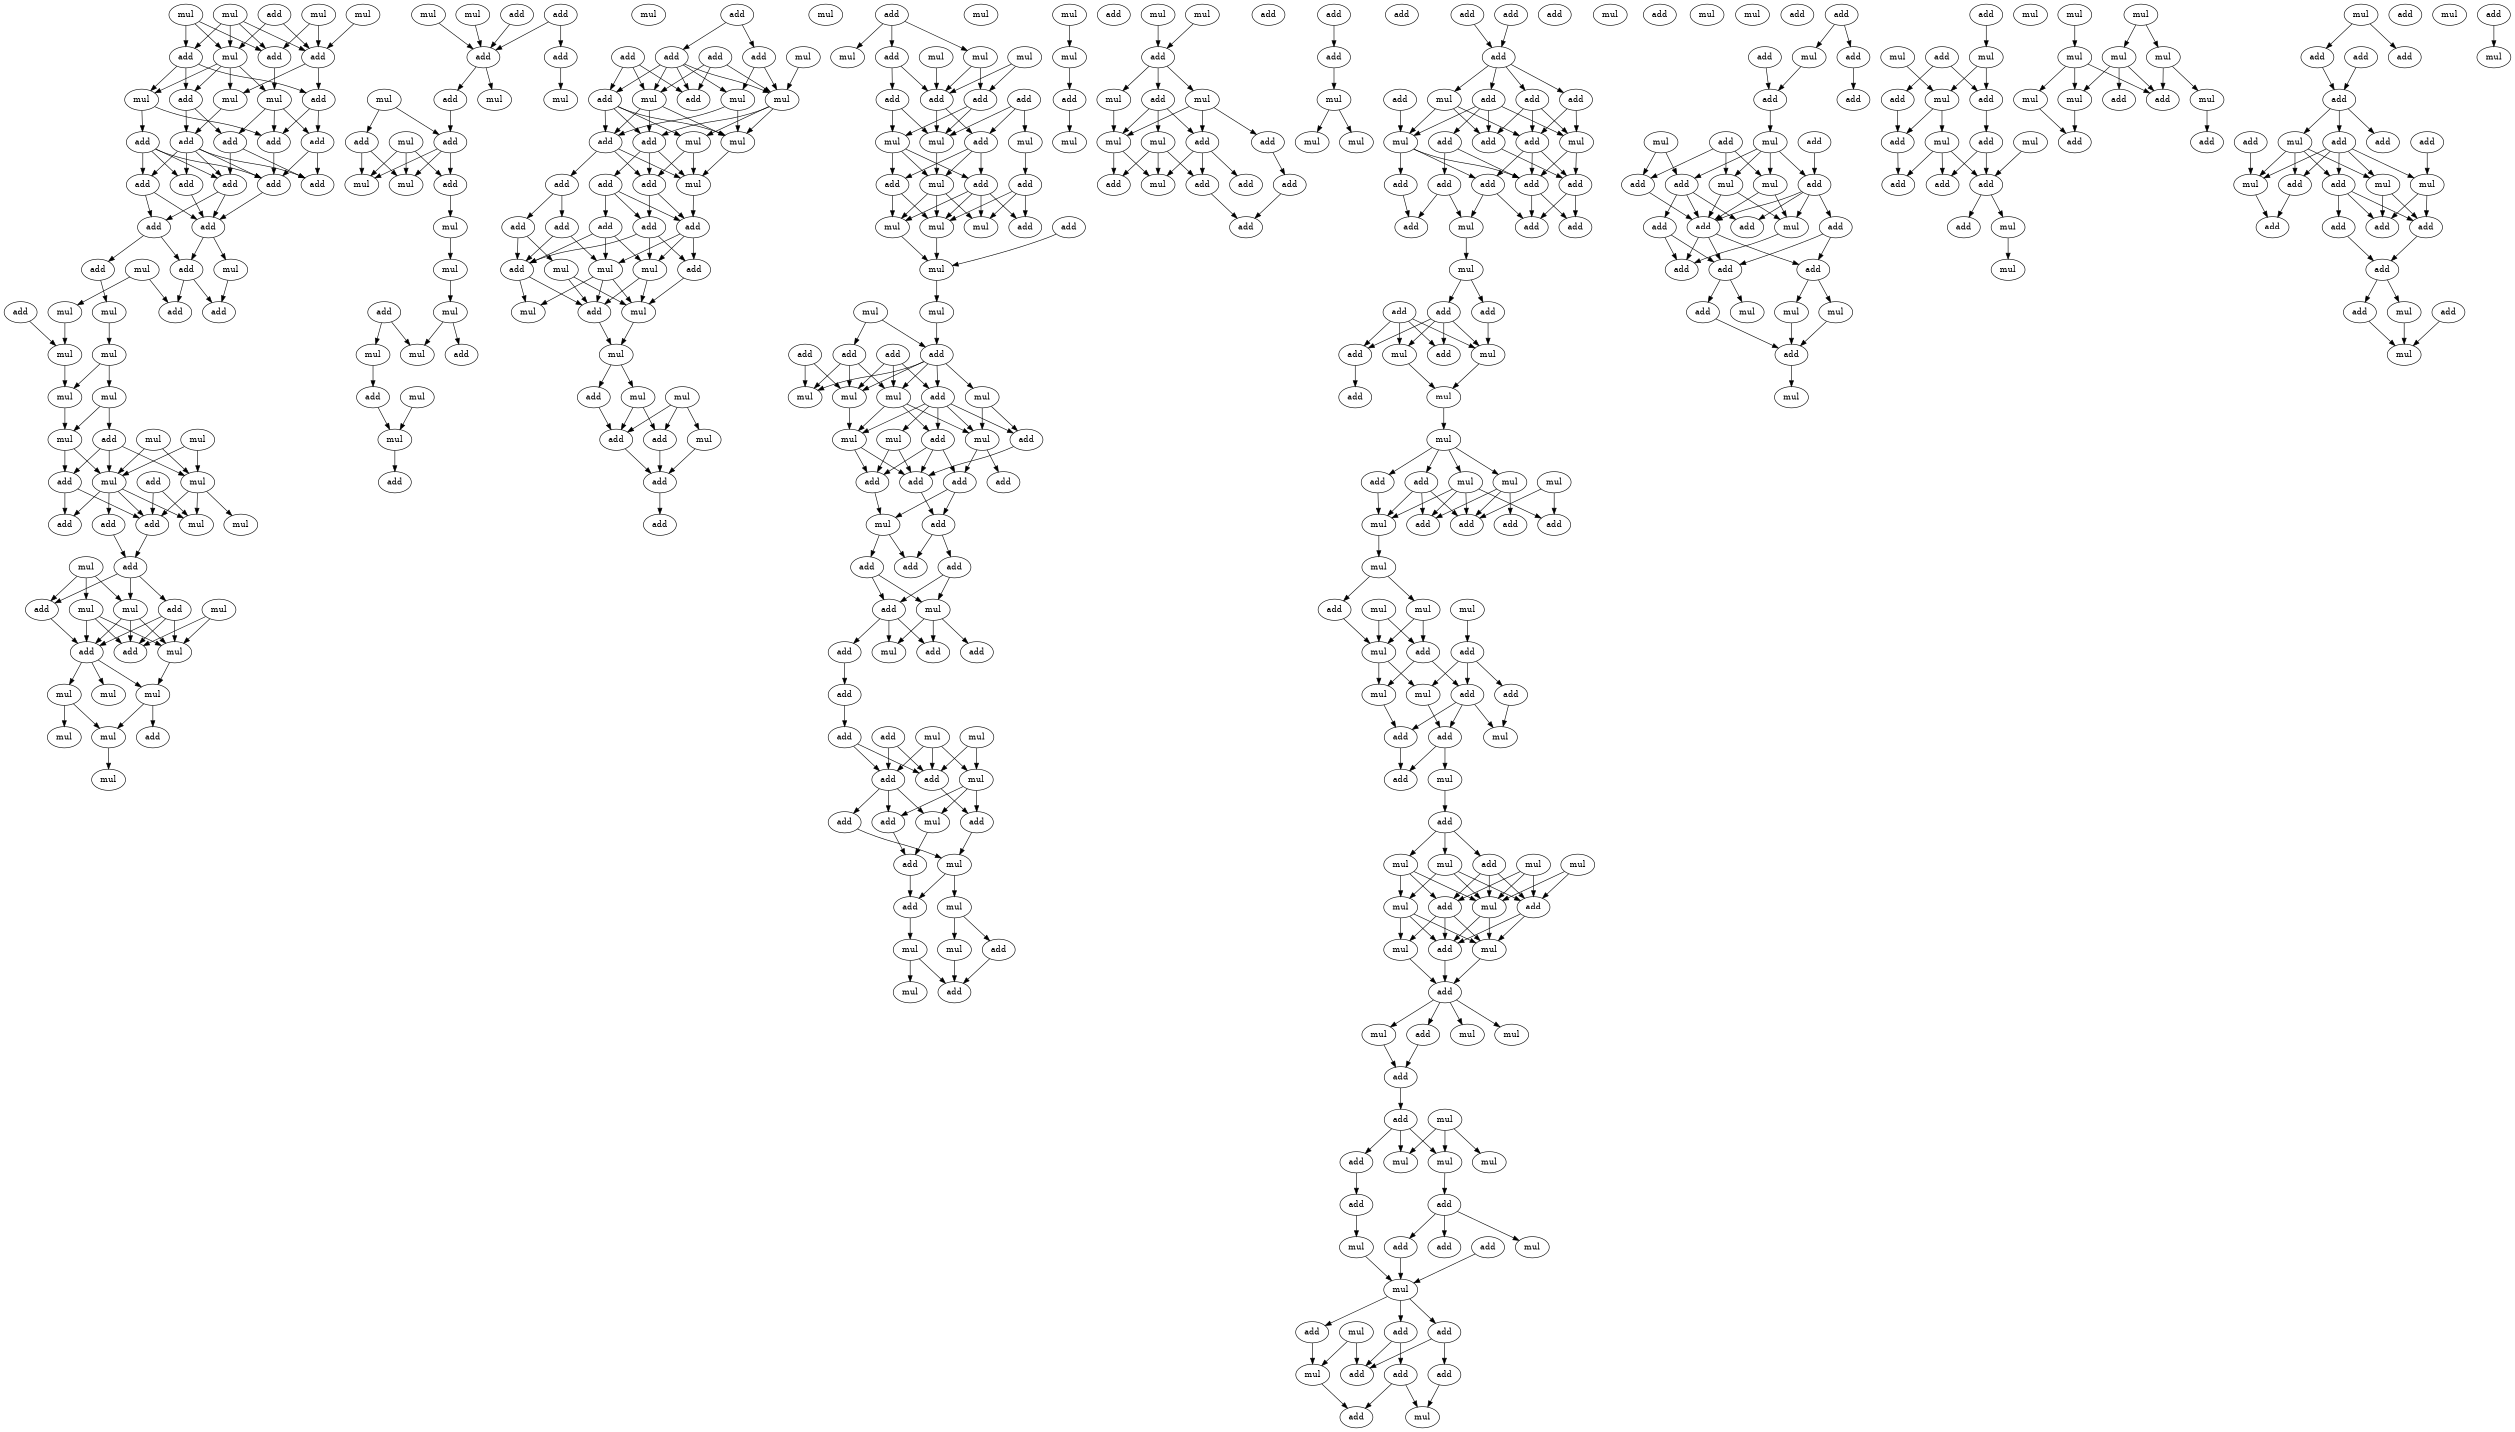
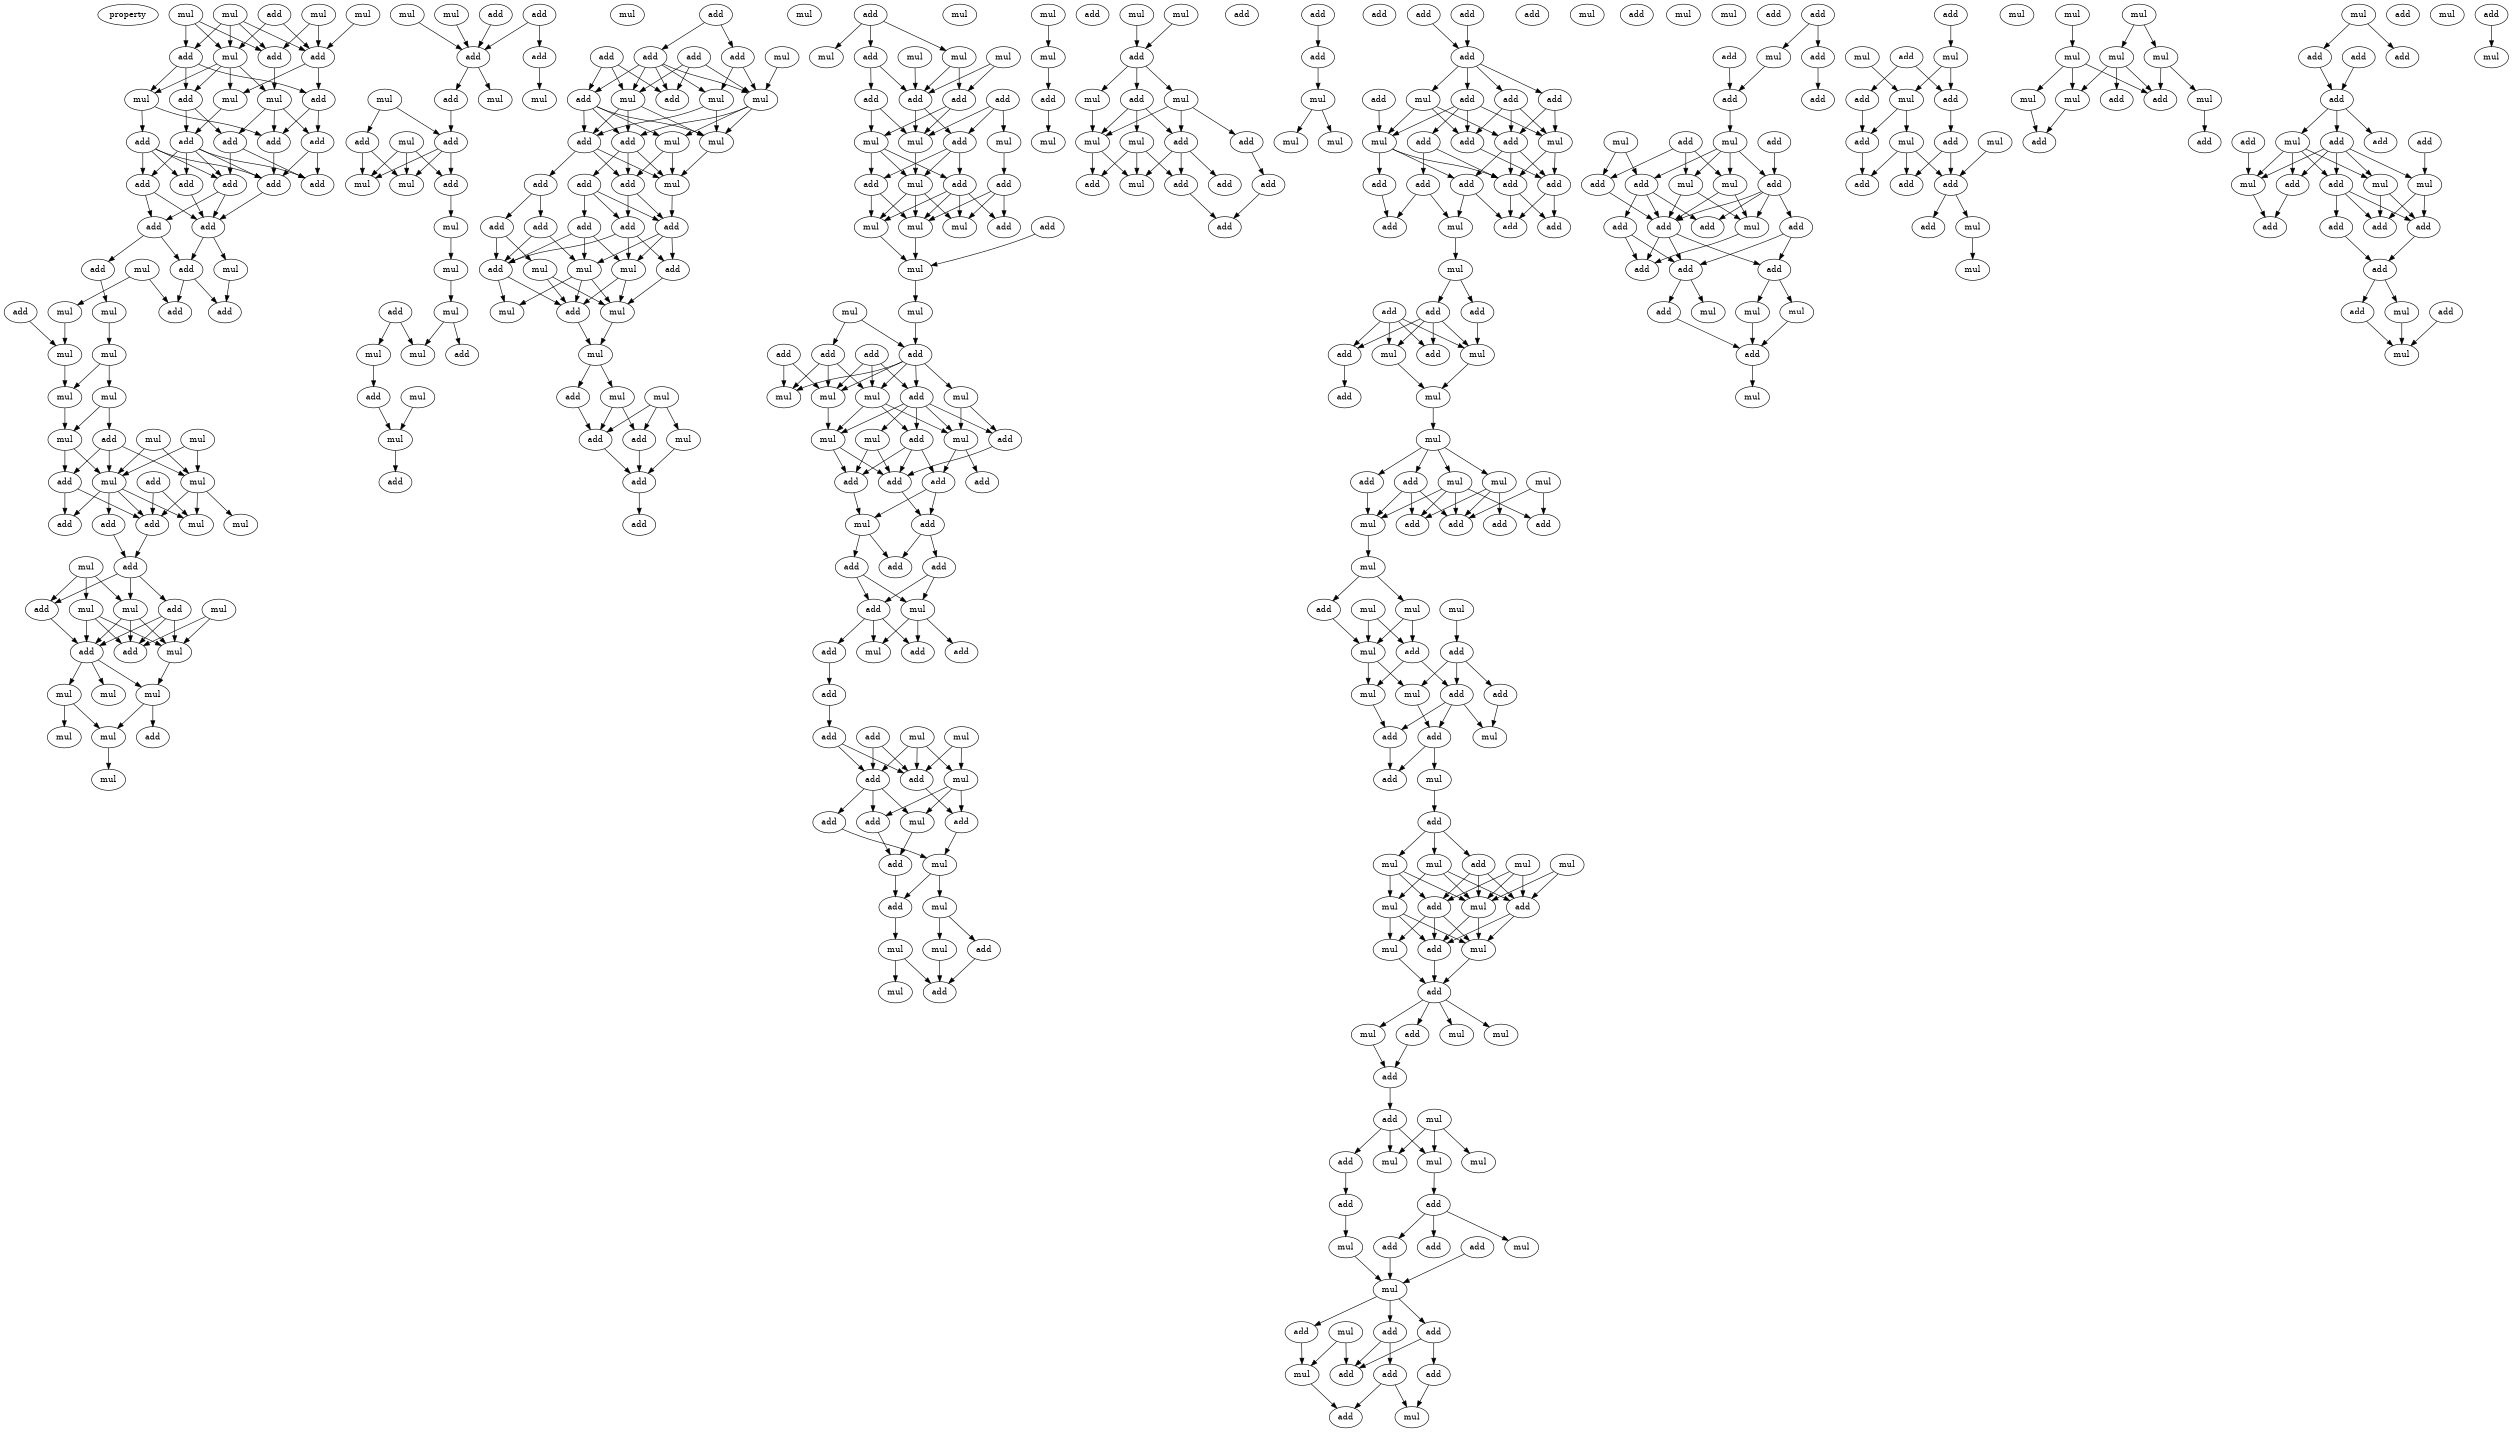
node "property": added
